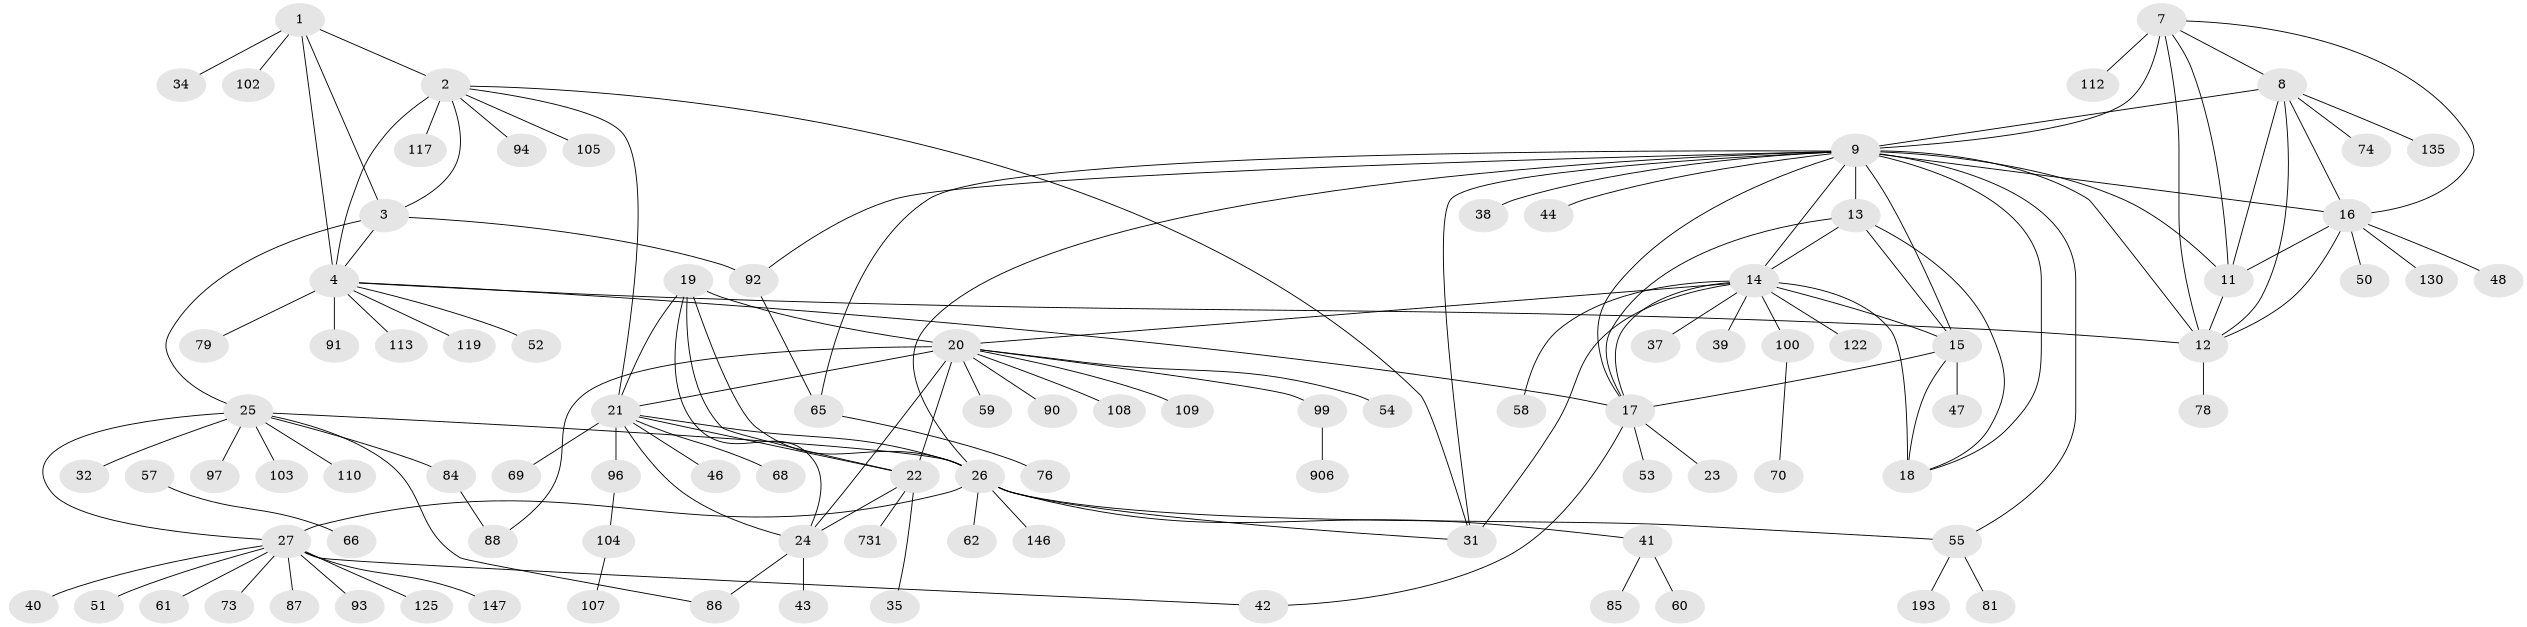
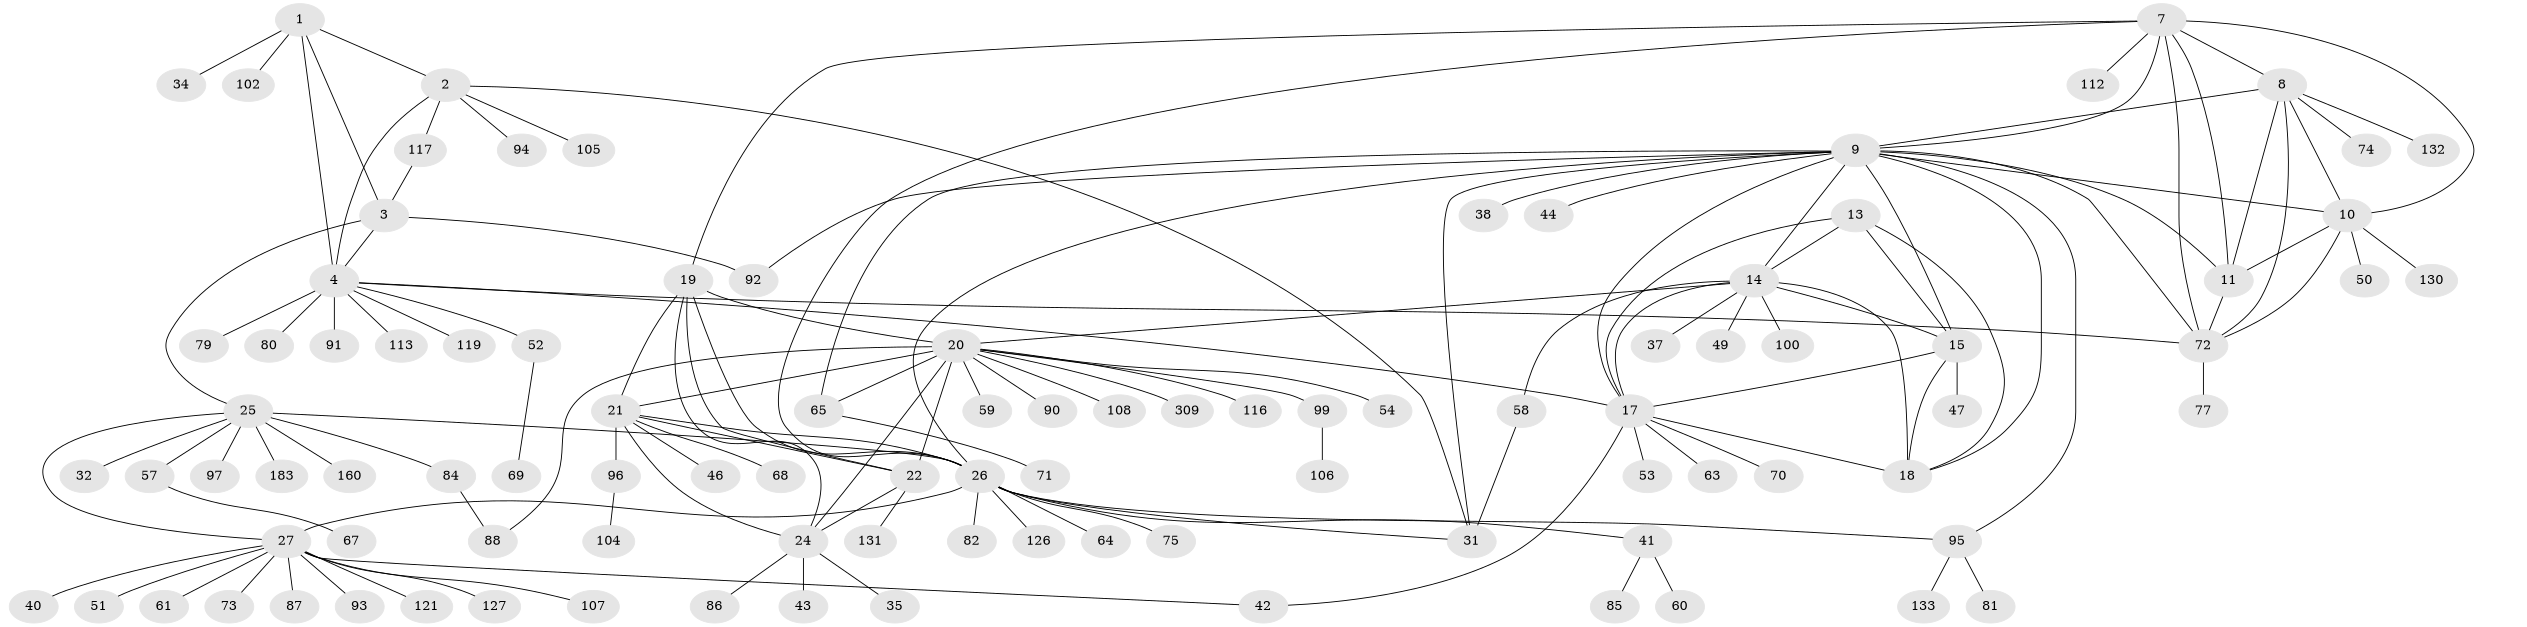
edge "7" -- "19": added
edge "7" -- "26": added
node "135": label "135" -> "132"
edge "2" -- "3": now "117" -- "3"
edge "2" -- "21": removed
edge "9" -- "13": removed
node "16": label "16" -> "10"
node "48": removed
node "80": added
edge "92" -- "65": now "20" -- "65"
node "39": label "39" -> "49"
node "122": removed
node "12": label "12" -> "72"
edge "14" -- "31": now "58" -- "31"
node "109": label "109" -> "309"
node "116": added
edge "100" -- "70": now "17" -- "70"
node "78": label "78" -> "77"
edge "21" -- "69": now "52" -- "69"
edge "17" -- "18": added
node "103": label "103" -> "183"
node "110": label "110" -> "160"
node "76": label "76" -> "71"
node "906": label "906" -> "106"
node "23": label "23" -> "63"
node "66": label "66" -> "67"
node "731": label "731" -> "131"
edge "22" -- "35": now "24" -- "35"
node "62": label "62" -> "82"
node "146": label "146" -> "126"
node "64": added
node "75": added
node "55": label "55" -> "95"
edge "25" -- "86": now "25" -- "57"
edge "104" -- "107": now "27" -- "107"
node "125": label "125" -> "121"
node "147": label "147" -> "127"
node "193": label "193" -> "133"
